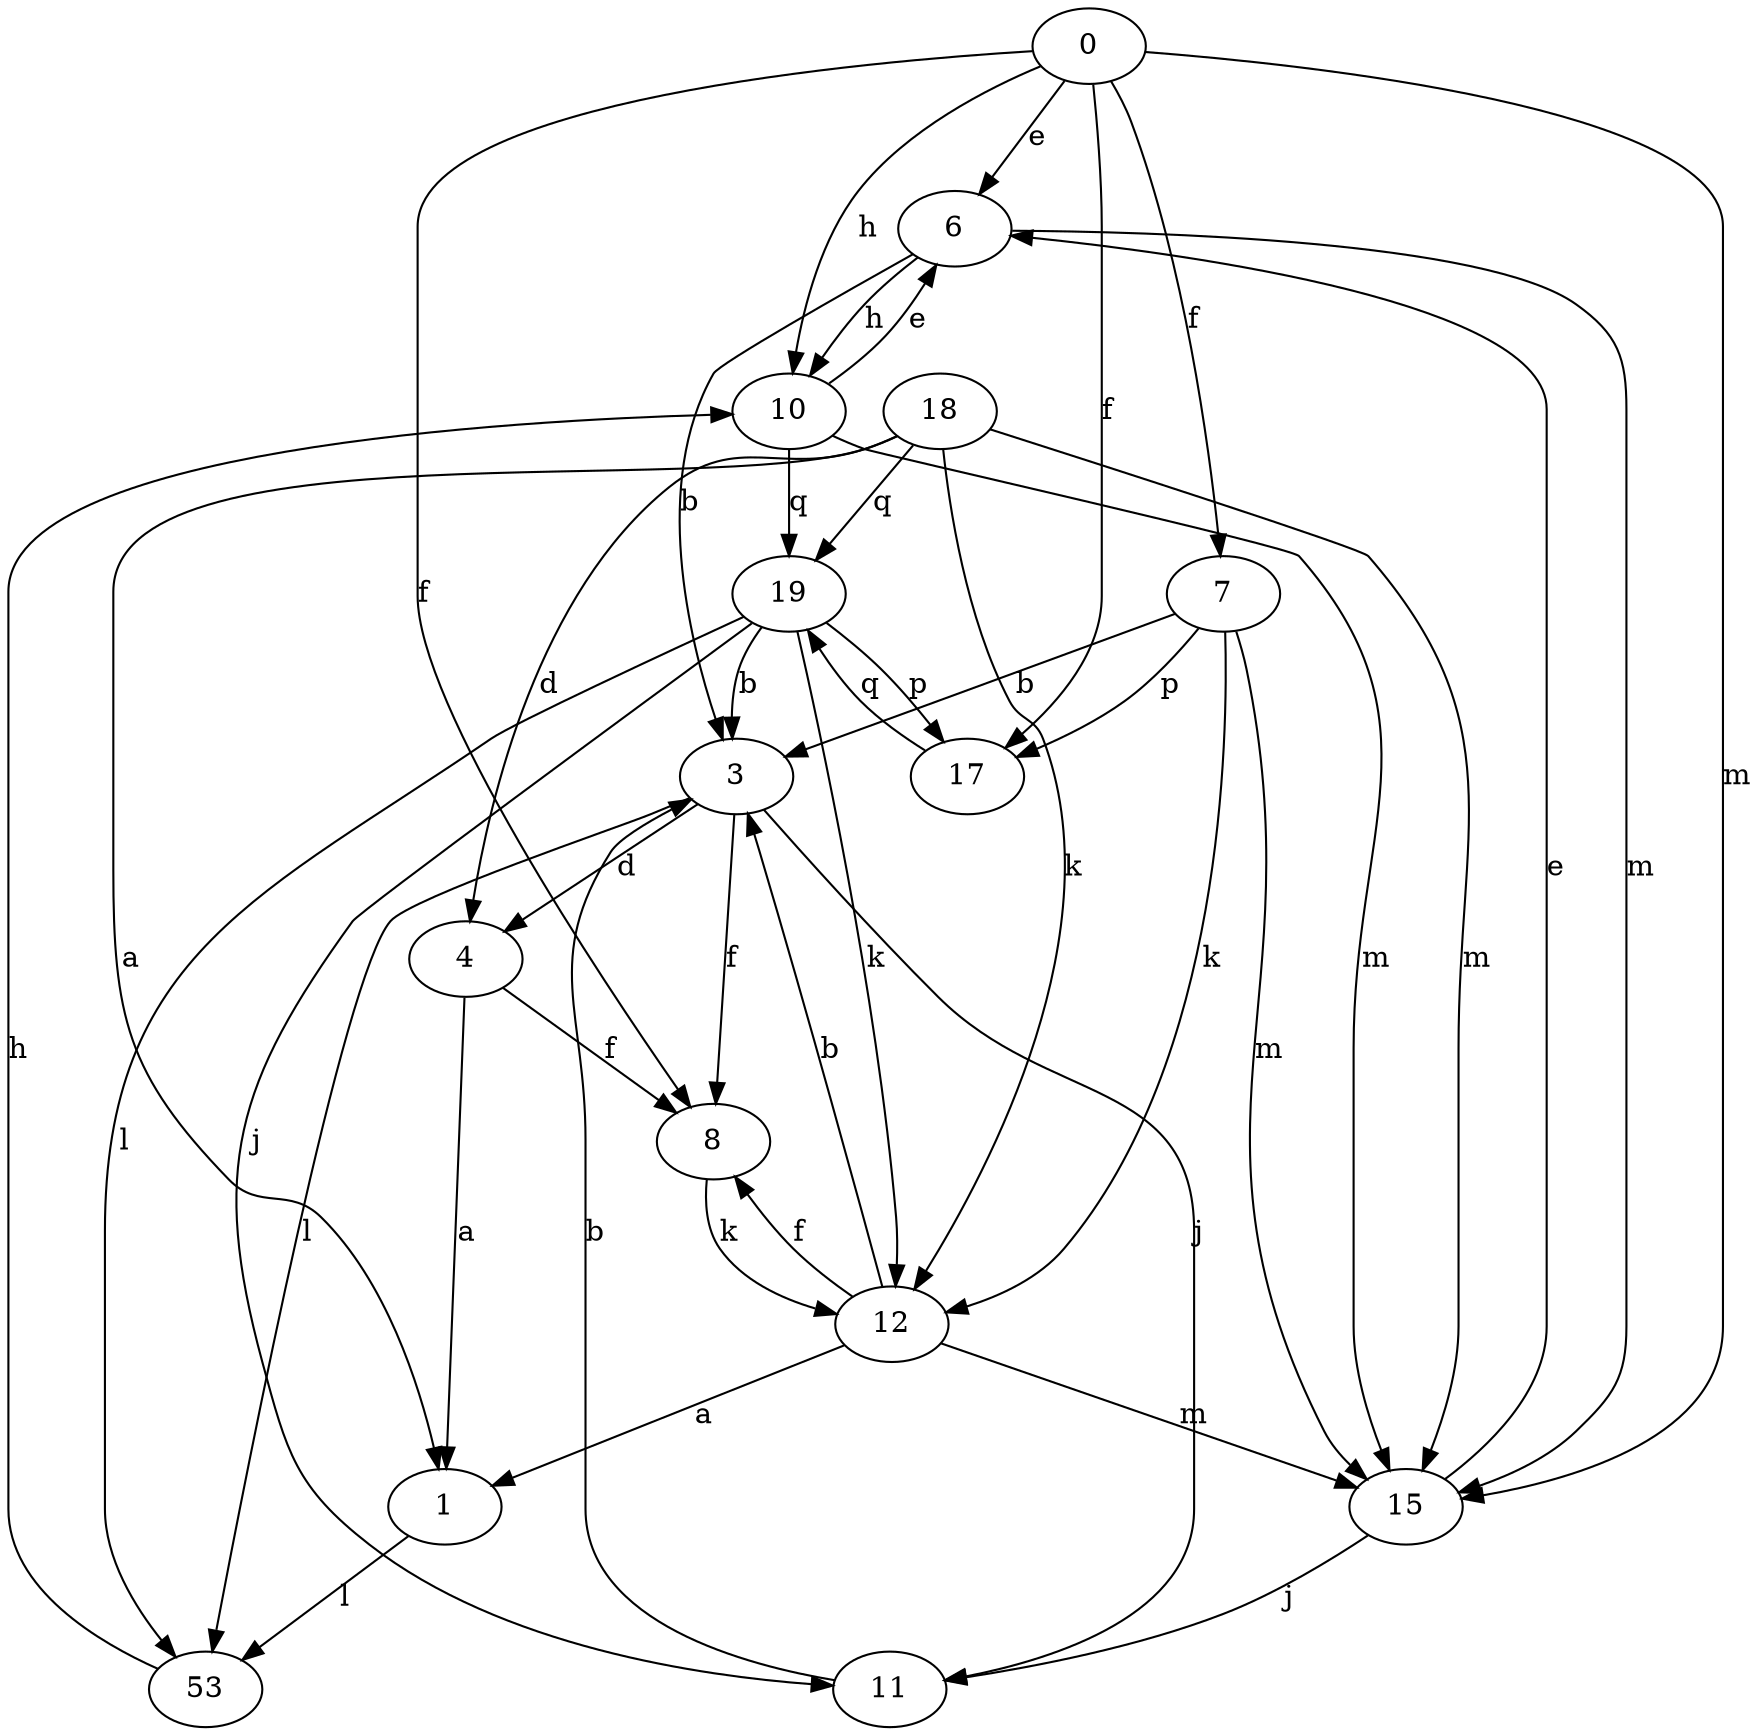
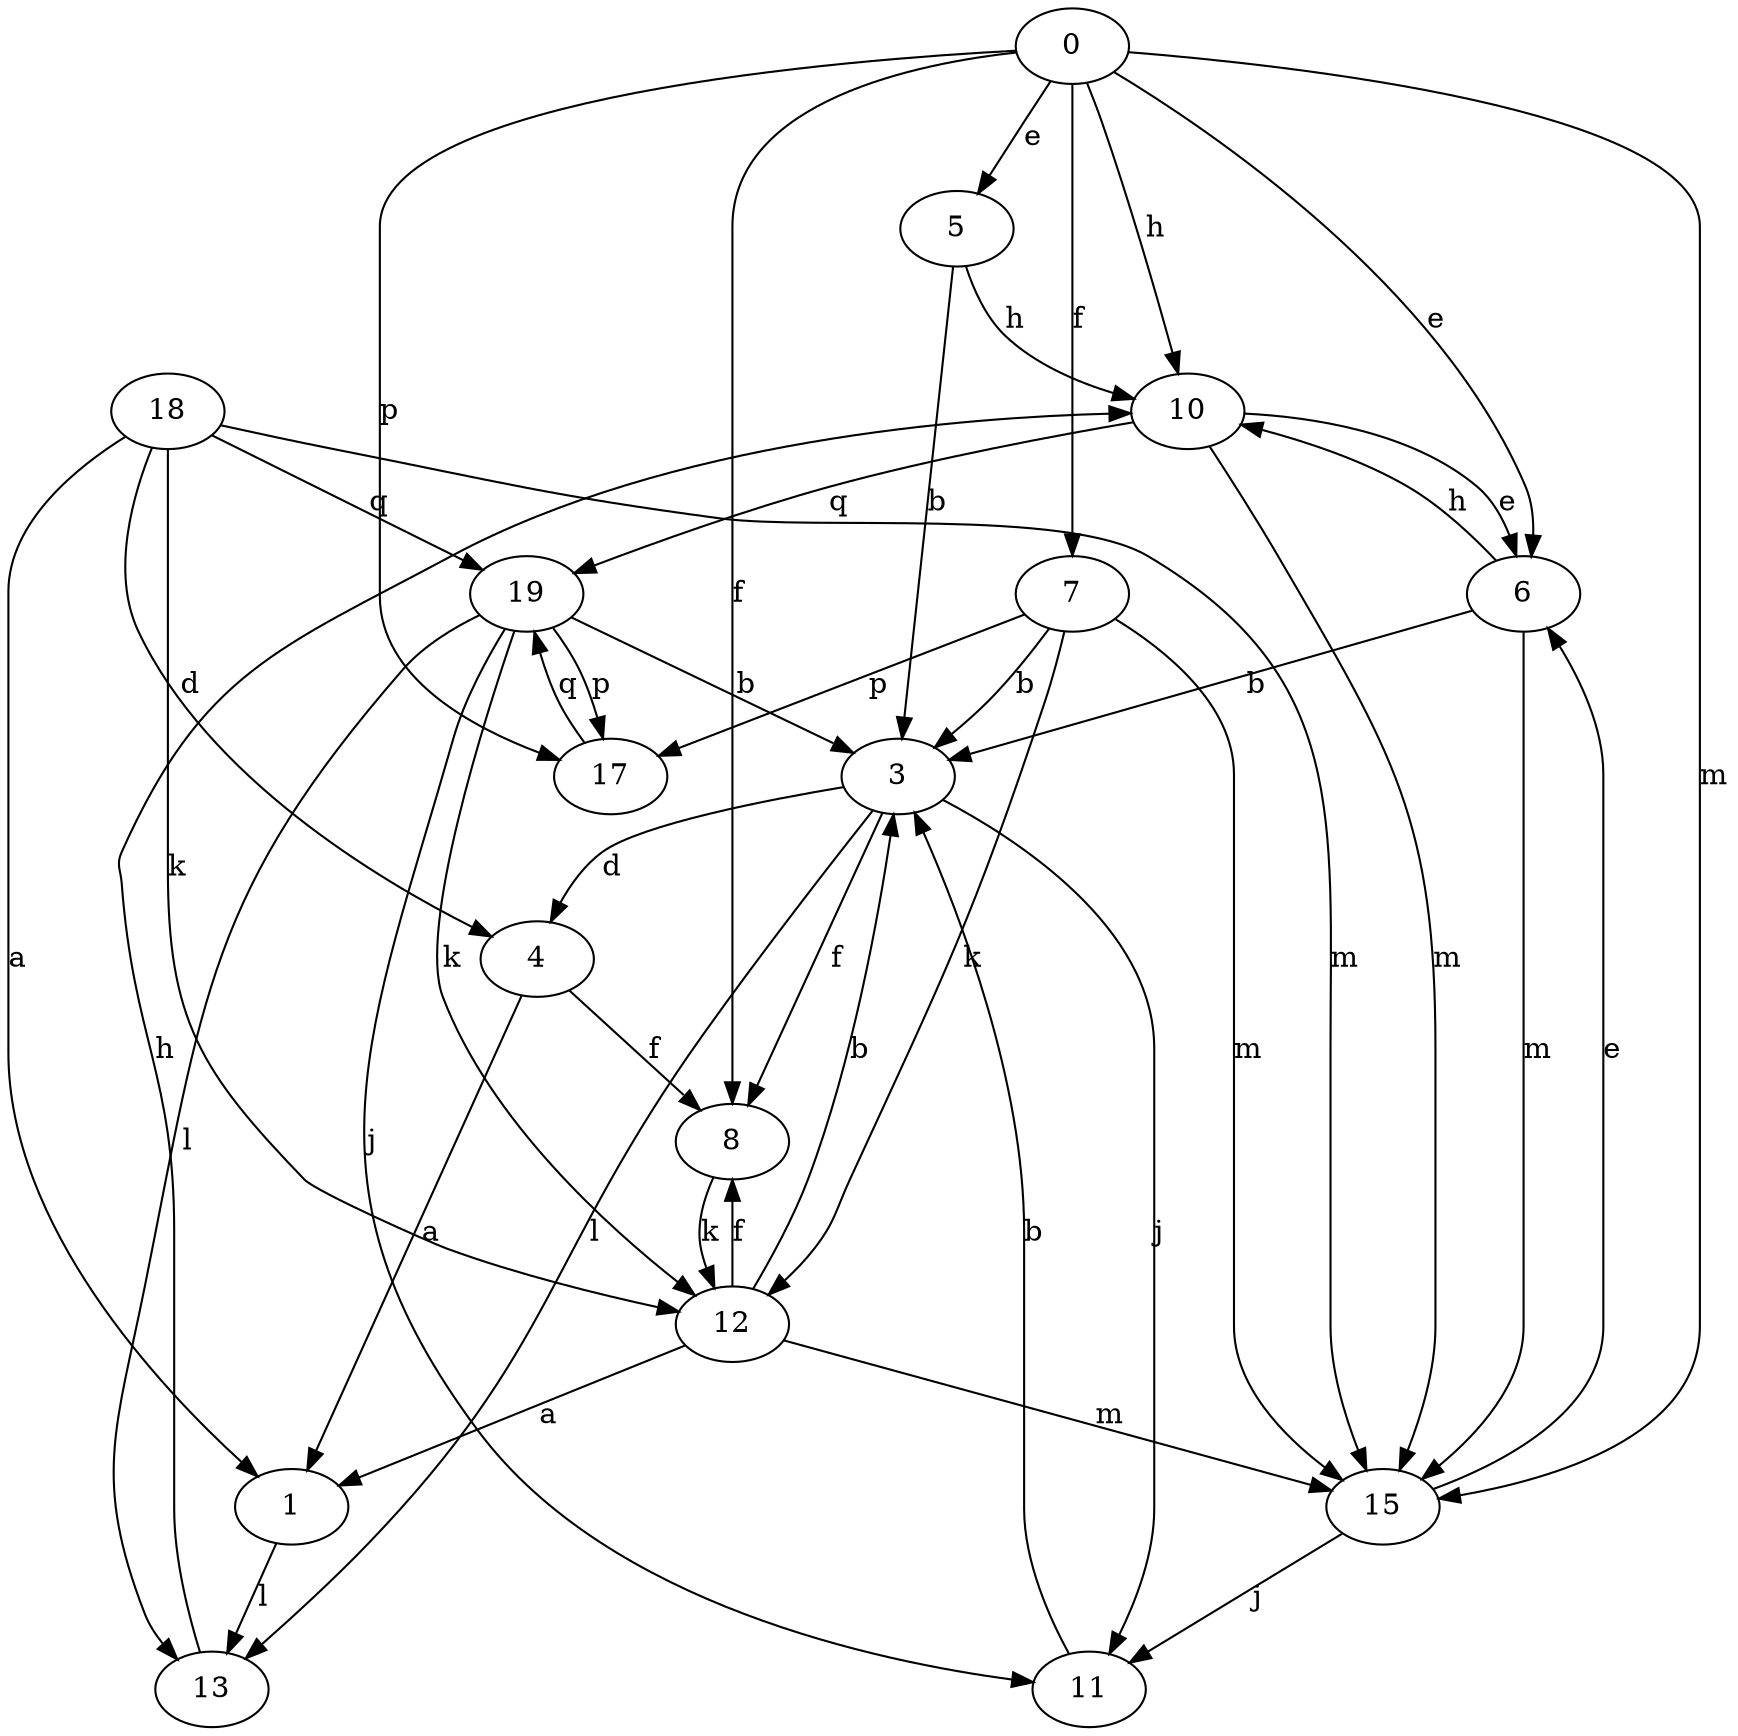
node "5": added
edge "0" -> "17": label "f" -> "p"
node "53": label "53" -> "13"
